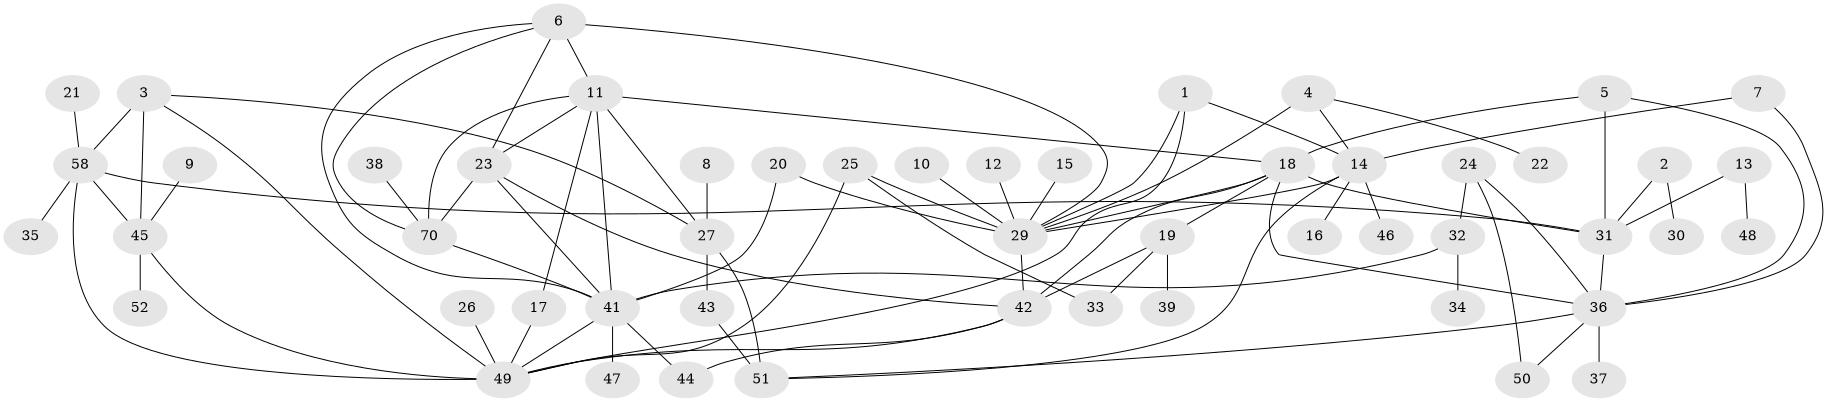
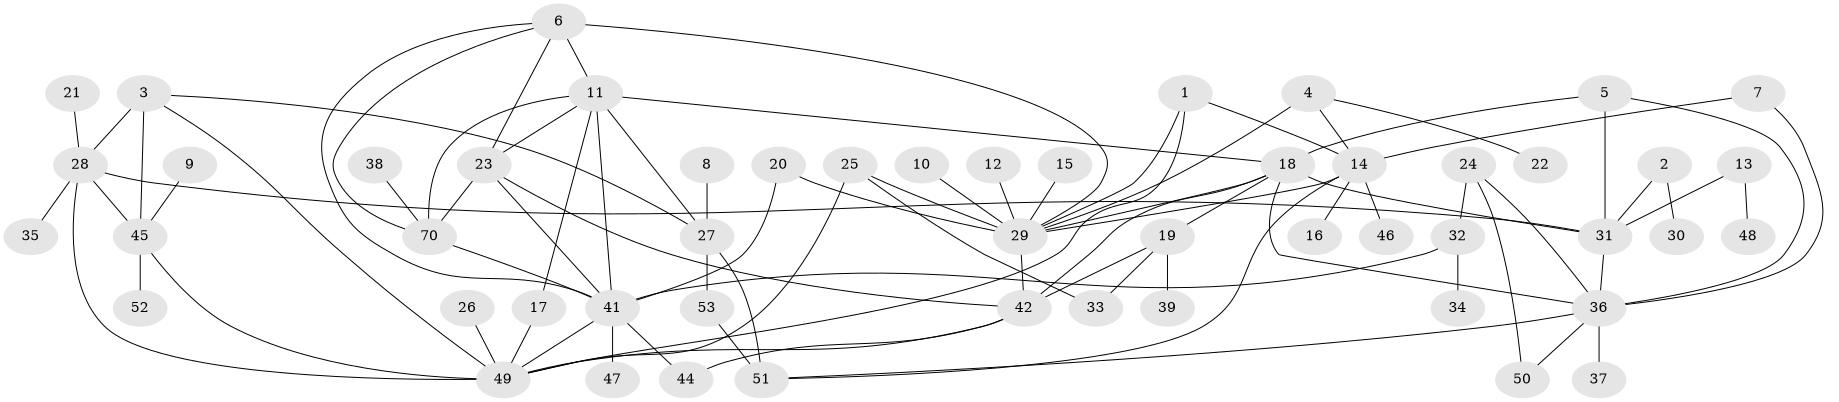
node "58": label "58" -> "28"
node "43": label "43" -> "53"
